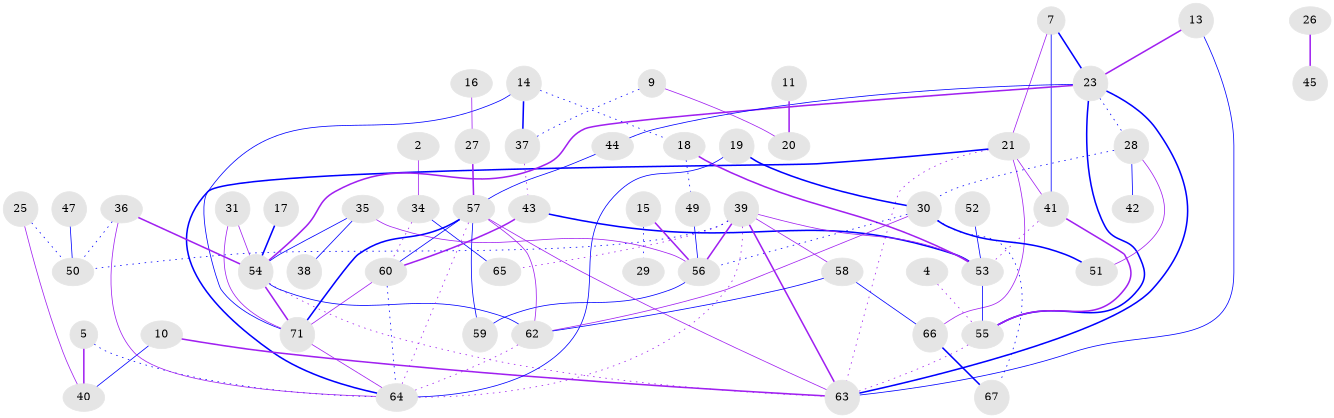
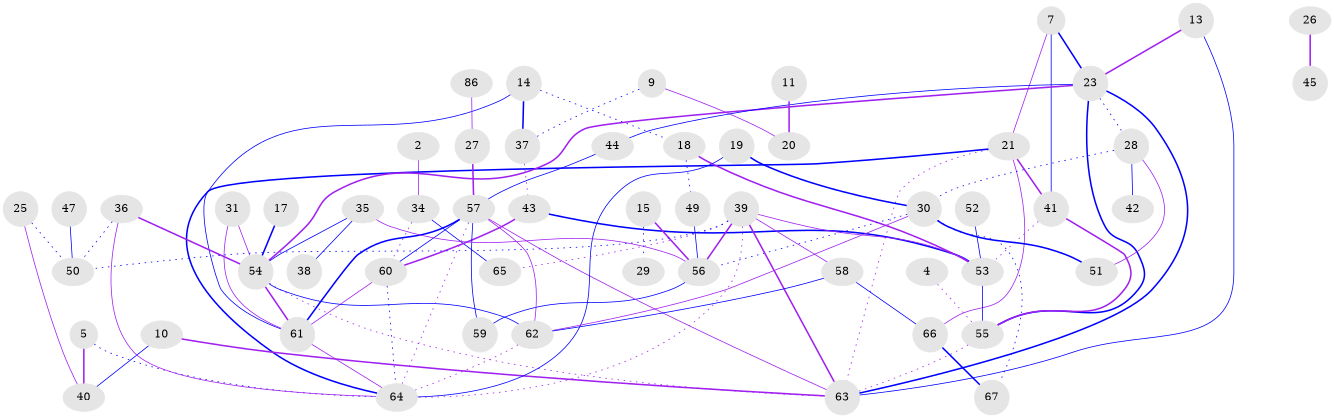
node "16": label "16" -> "86"
edge "21" -- "41": style solid -> bold
node "71": label "71" -> "61"
